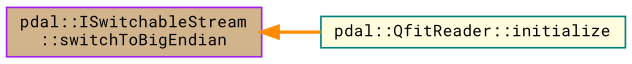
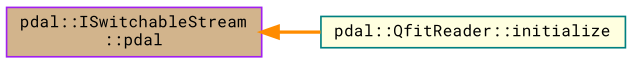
node "pdal::ISwitchableStream ::switchToBigEndian": label "pdal::ISwitchableStream ::switchToBigEndian" -> "pdal::ISwitchableStream ::pdal"
